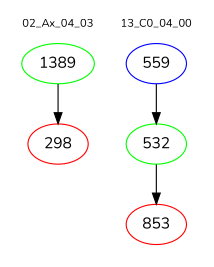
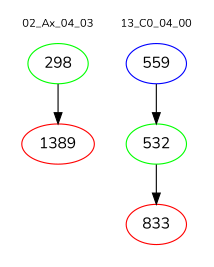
node "1389": color green -> red
edge "1389" -> "298": reversed
node "298": color red -> green
node "853": label "853" -> "833"
